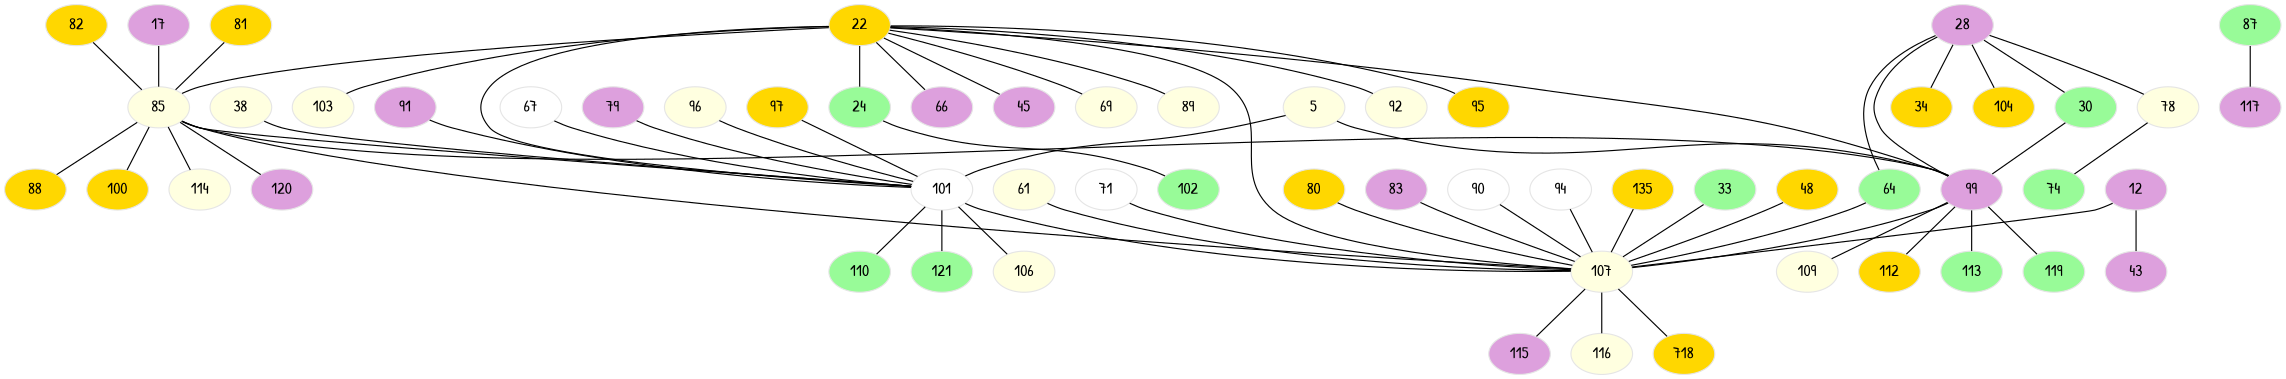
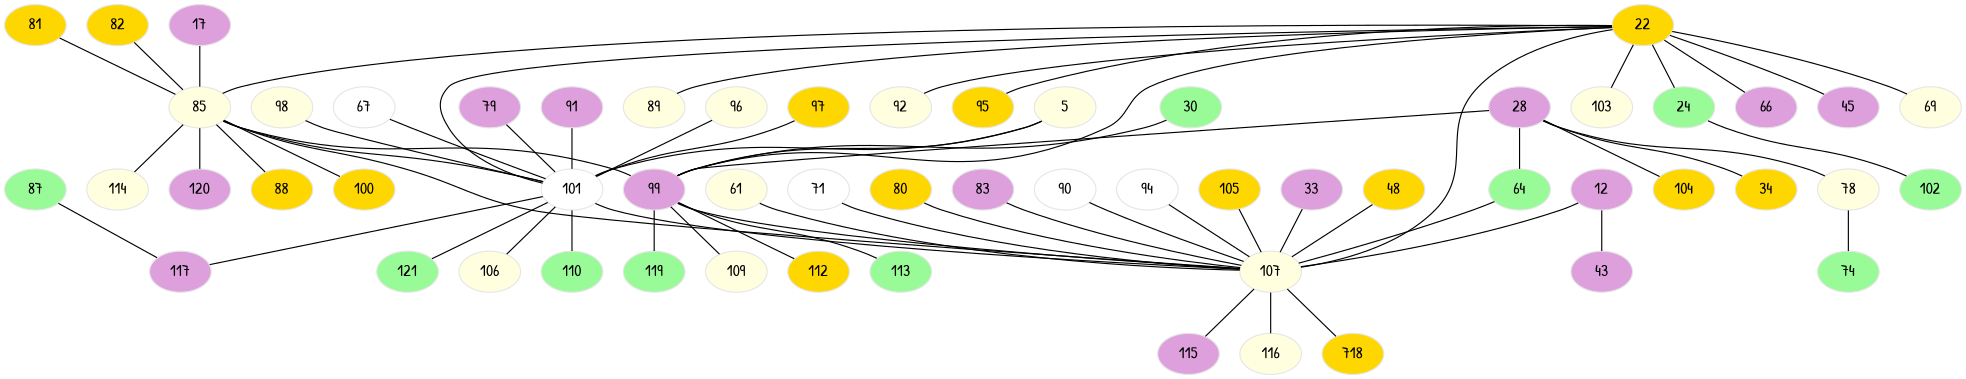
edge "28" -- "30": removed
node "38": label "38" -> "98"
node "135": label "135" -> "105"
node "33": fillcolor palegreen -> plum
edge "101" -- "117": added
